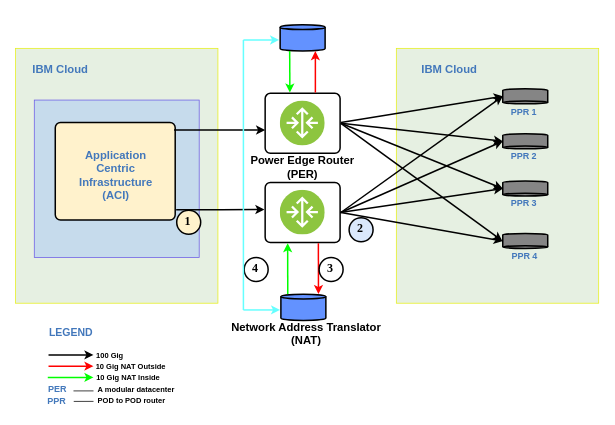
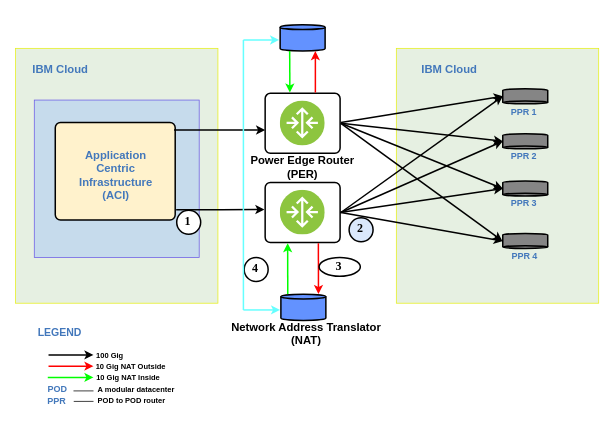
node "1": fillcolor #fff2cc -> #ffffff
node "3": size 24x24 -> 41x19
node "LEGEND": moved (104, 333) -> (93, 333)
node "PER": label "PER" -> "POD"
